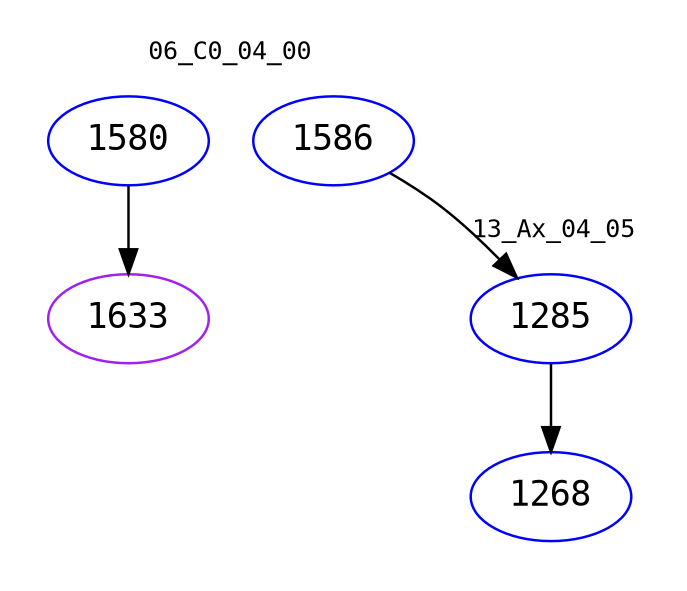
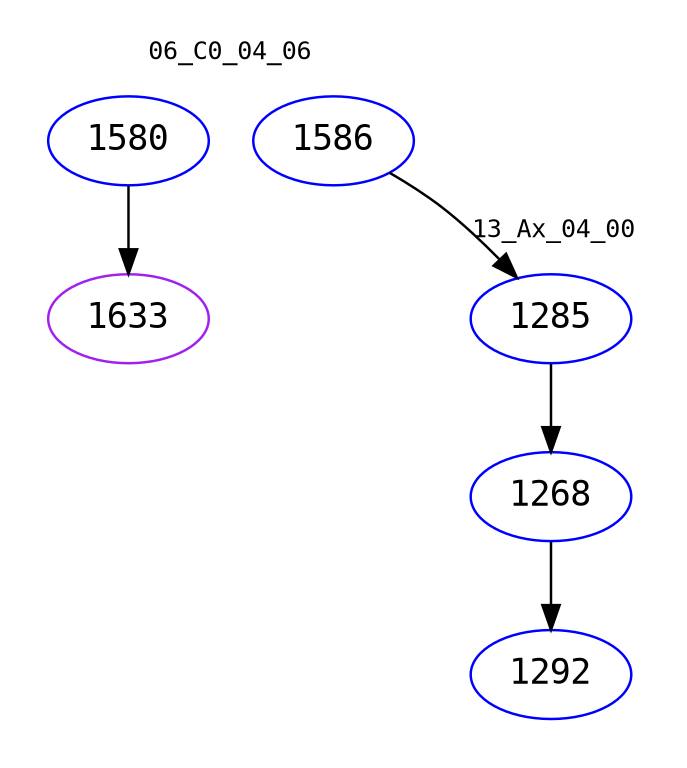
cluster "06_C0_04_00": label "06_C0_04_00" -> "06_C0_04_06"
cluster "13_Ax_04_05": label "13_Ax_04_05" -> "13_Ax_04_00"
node "1292": added
